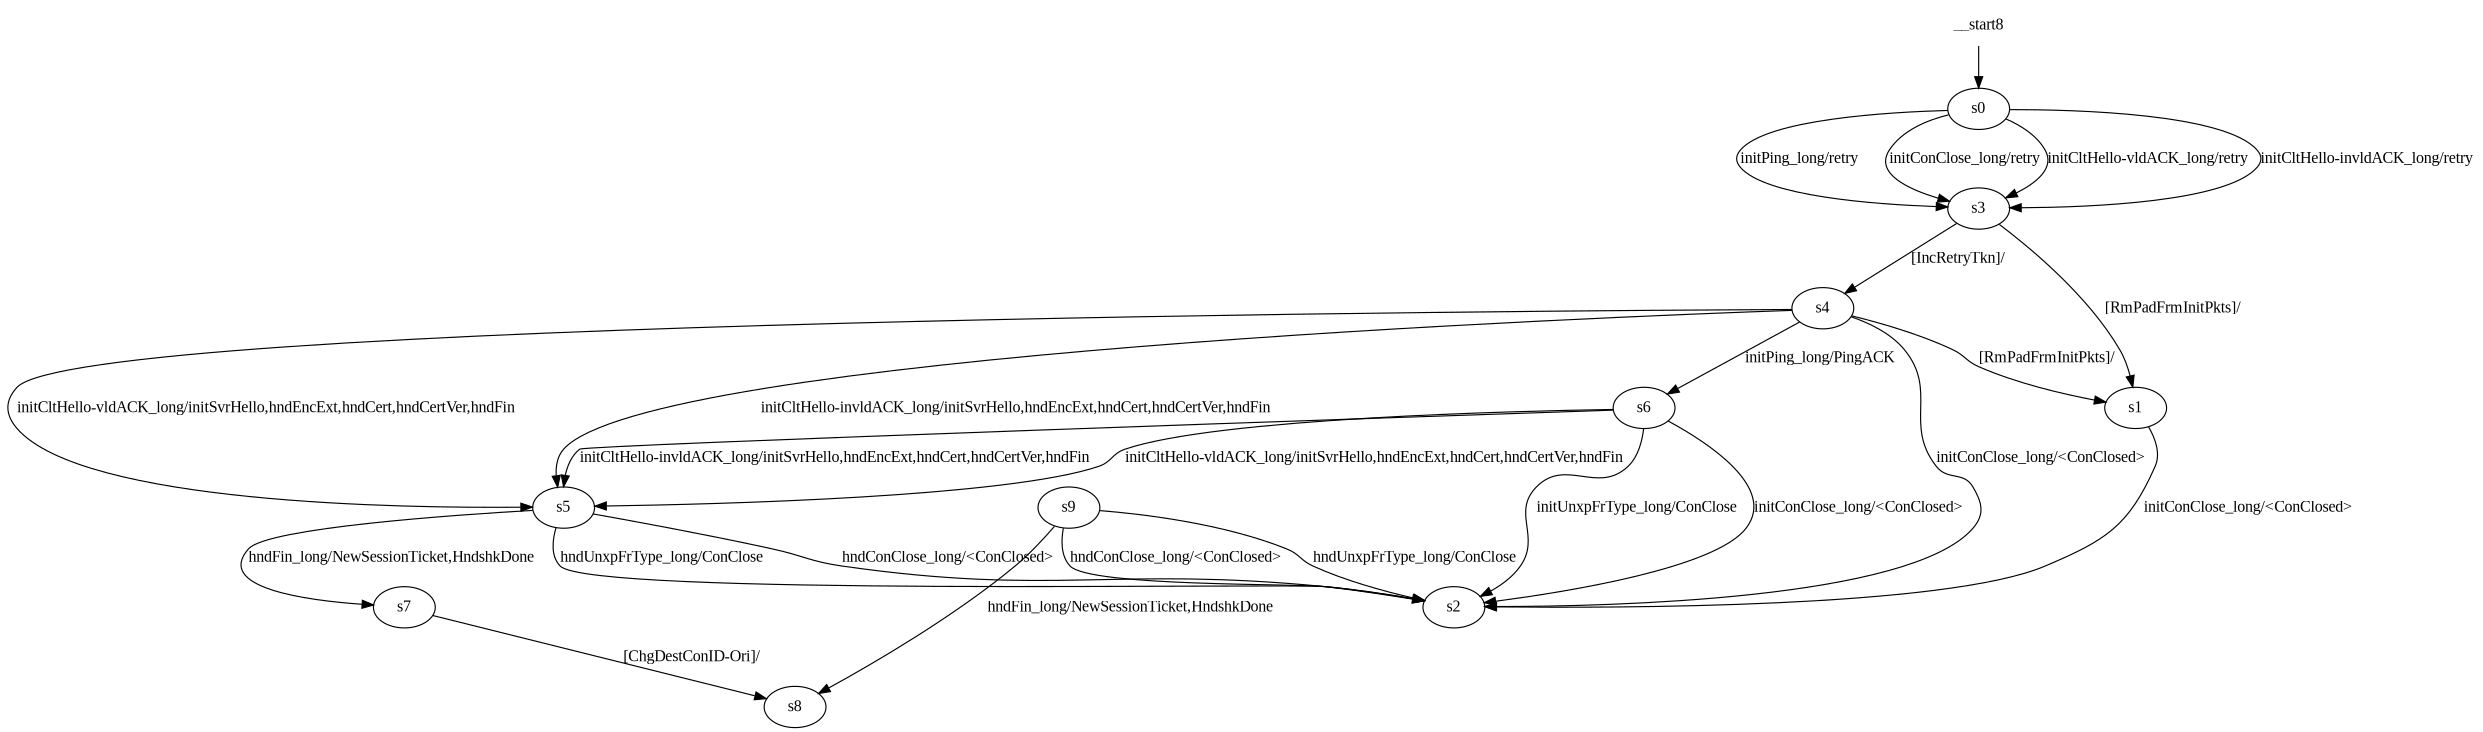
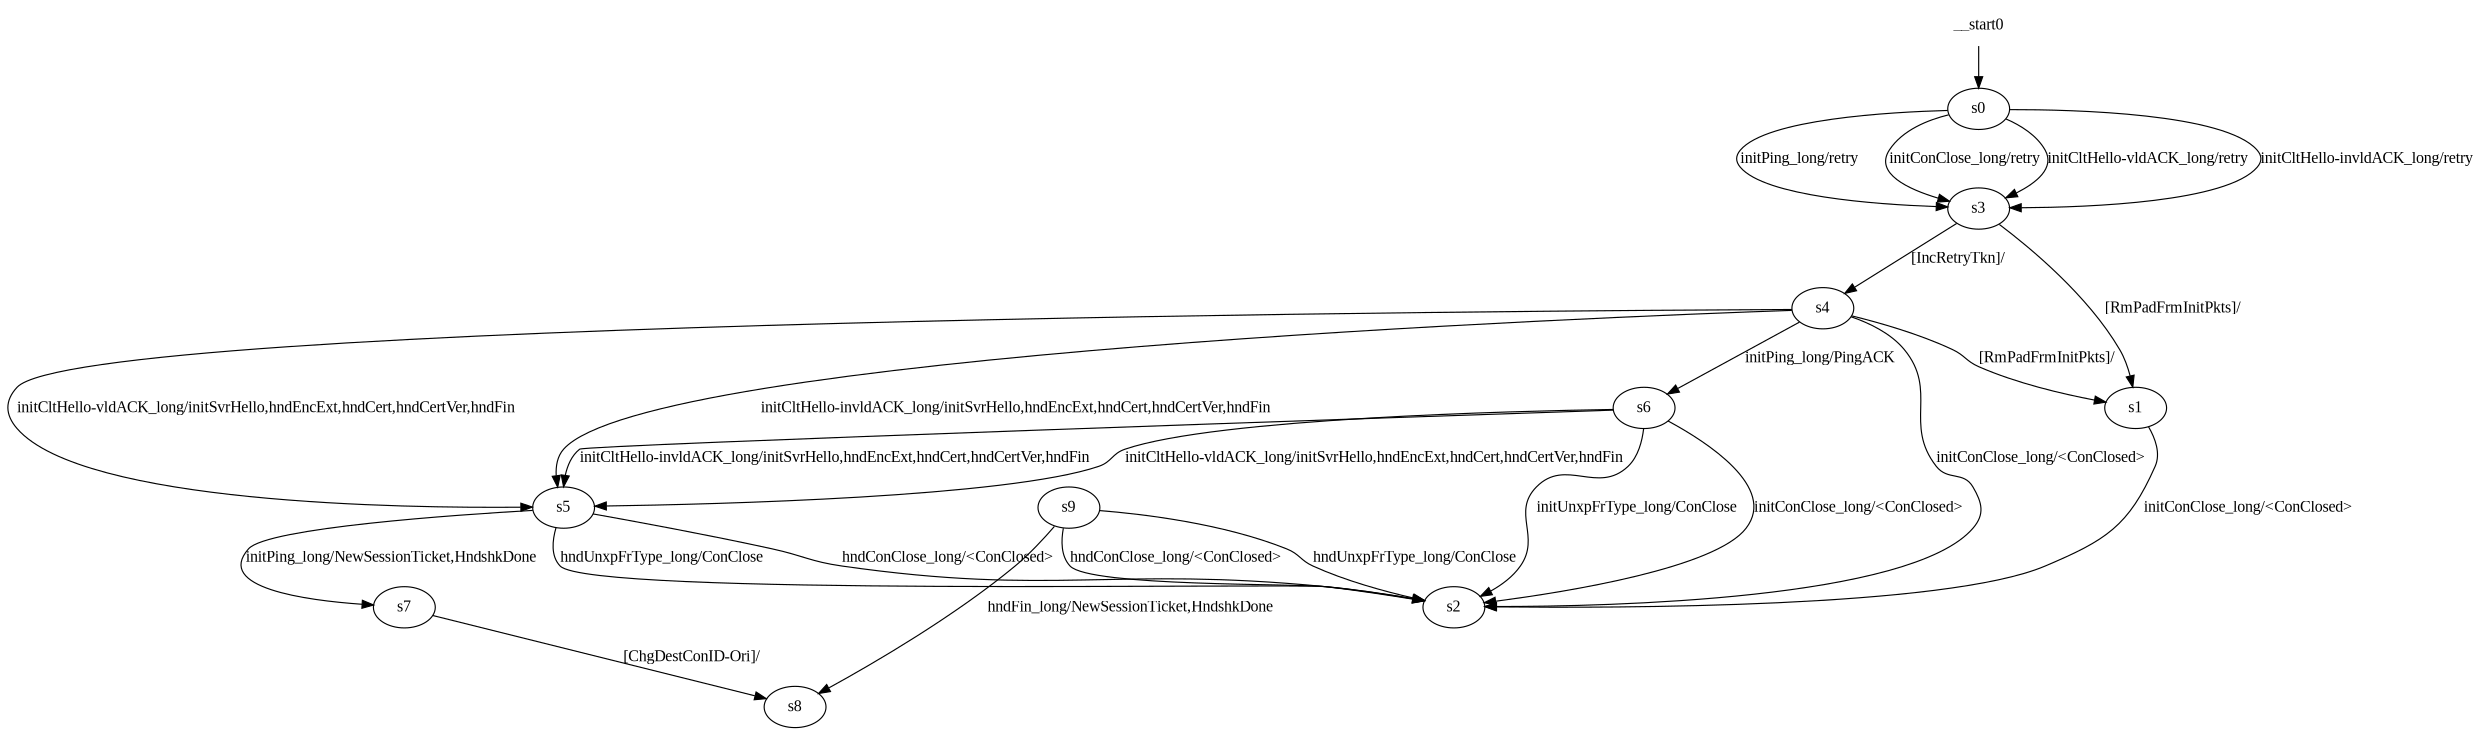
node "__start8": label "__start8" -> "__start0"
edge "s5" -> "s7": label "hndFin_long/NewSessionTicket,HndshkDone " -> "initPing_long/NewSessionTicket,HndshkDone "
